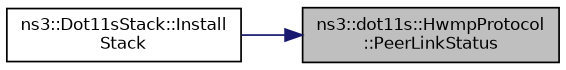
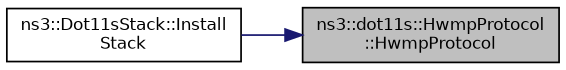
node "ns3::dot11s::HwmpProtocol ::PeerLinkStatus": label "ns3::dot11s::HwmpProtocol ::PeerLinkStatus" -> "ns3::dot11s::HwmpProtocol ::HwmpProtocol"
